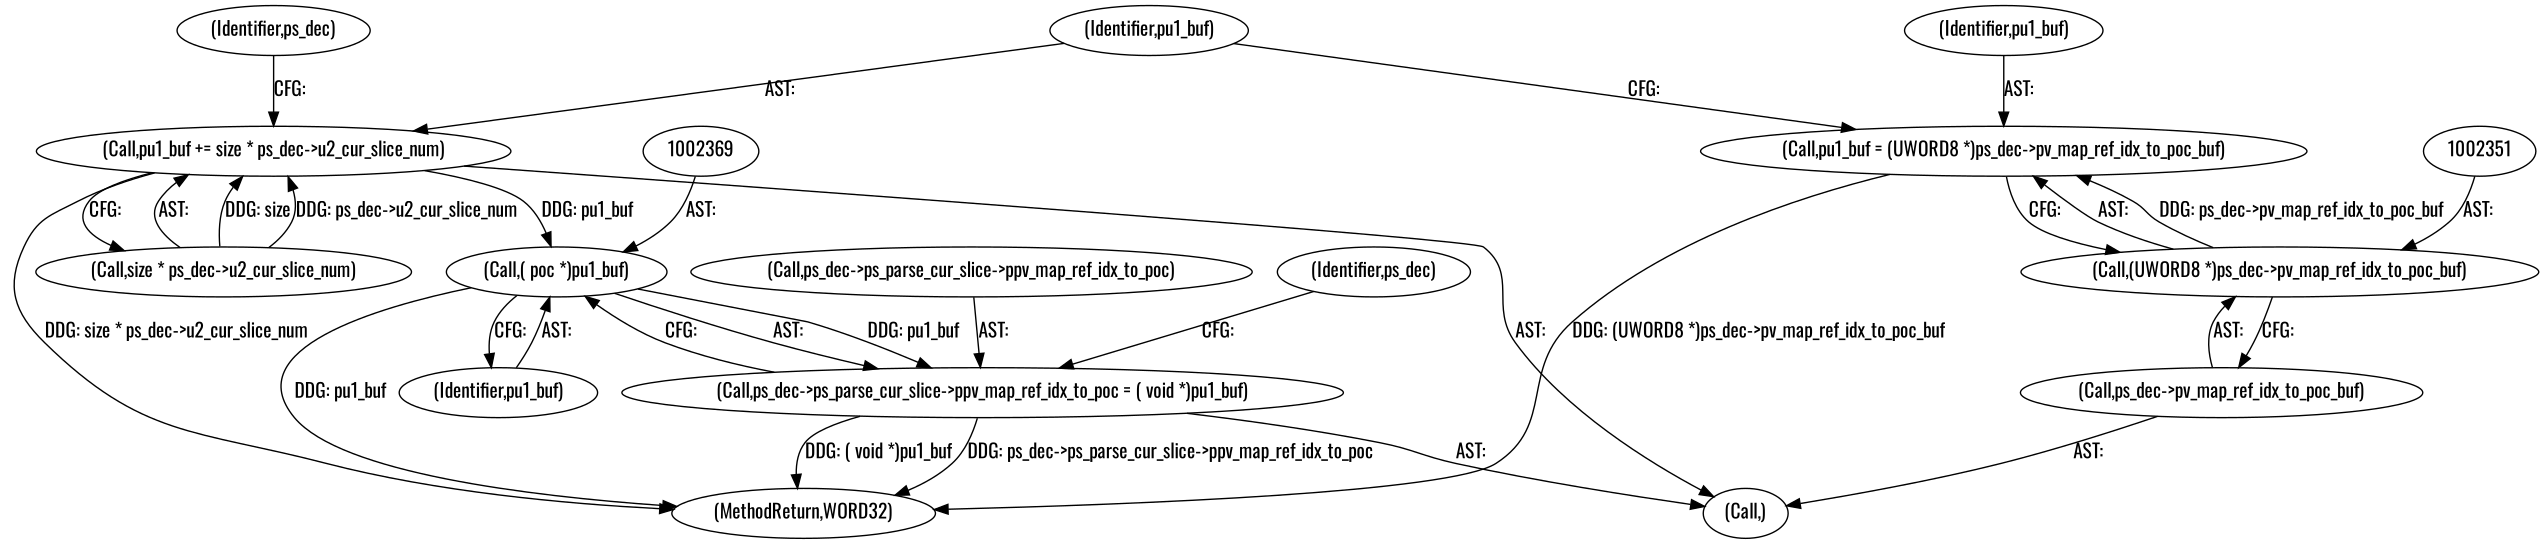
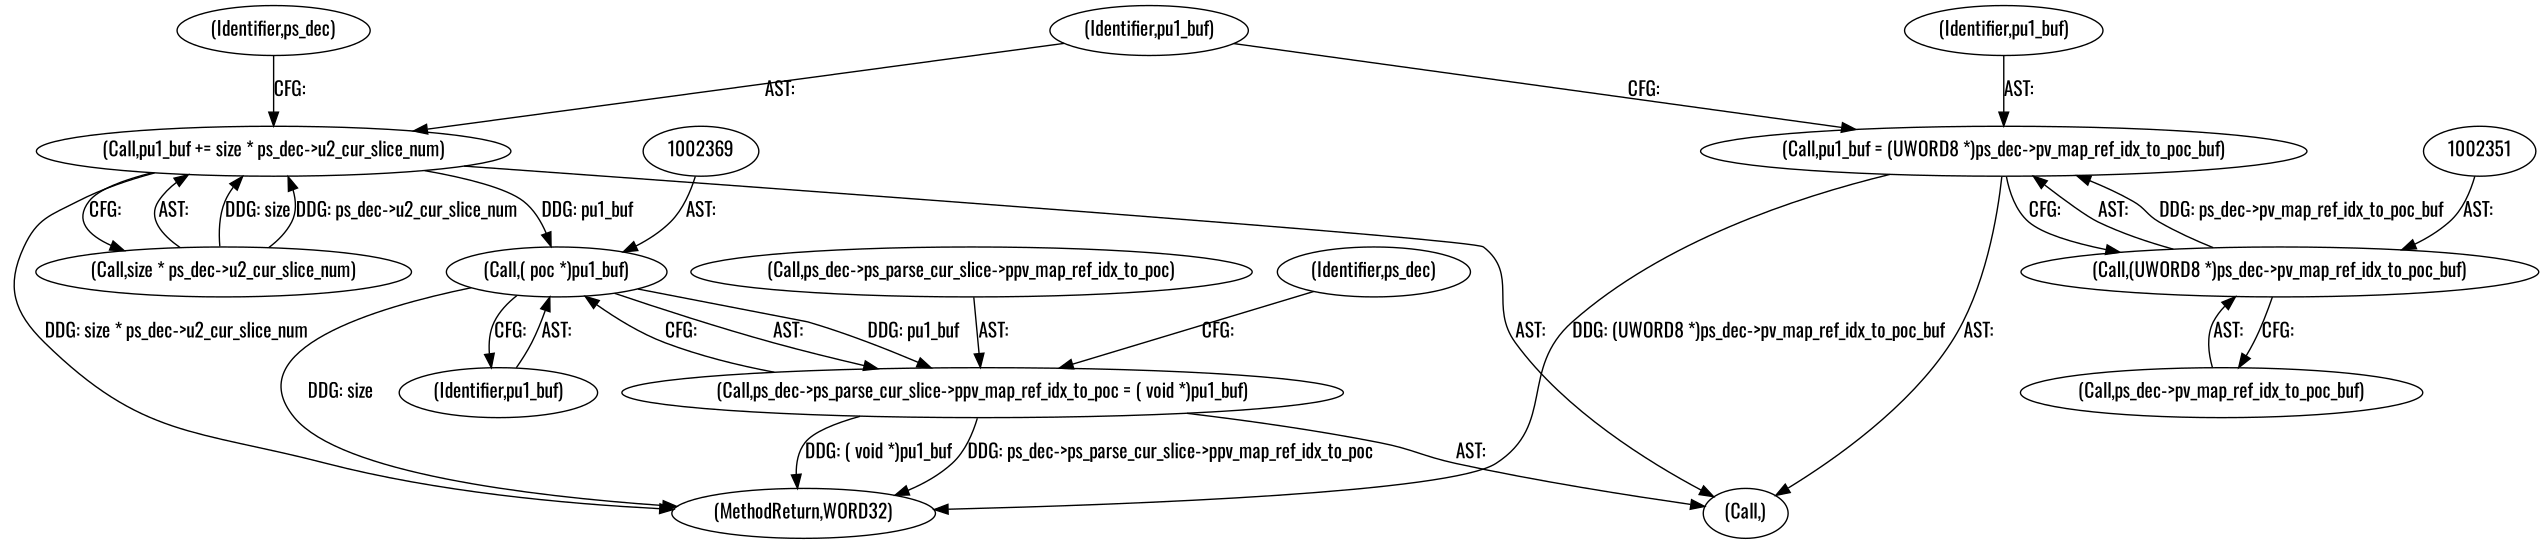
edge "(Call,( poc *)pu1_buf)" -> "(MethodReturn,WORD32)": label "DDG: pu1_buf" -> "DDG: size"
edge "(Call,ps_dec->pv_map_ref_idx_to_poc_buf)" -> "(Call,)": now "(Call,pu1_buf = (UWORD8 *)ps_dec->pv_map_ref_idx_to_poc_buf)" -> "(Call,)"
